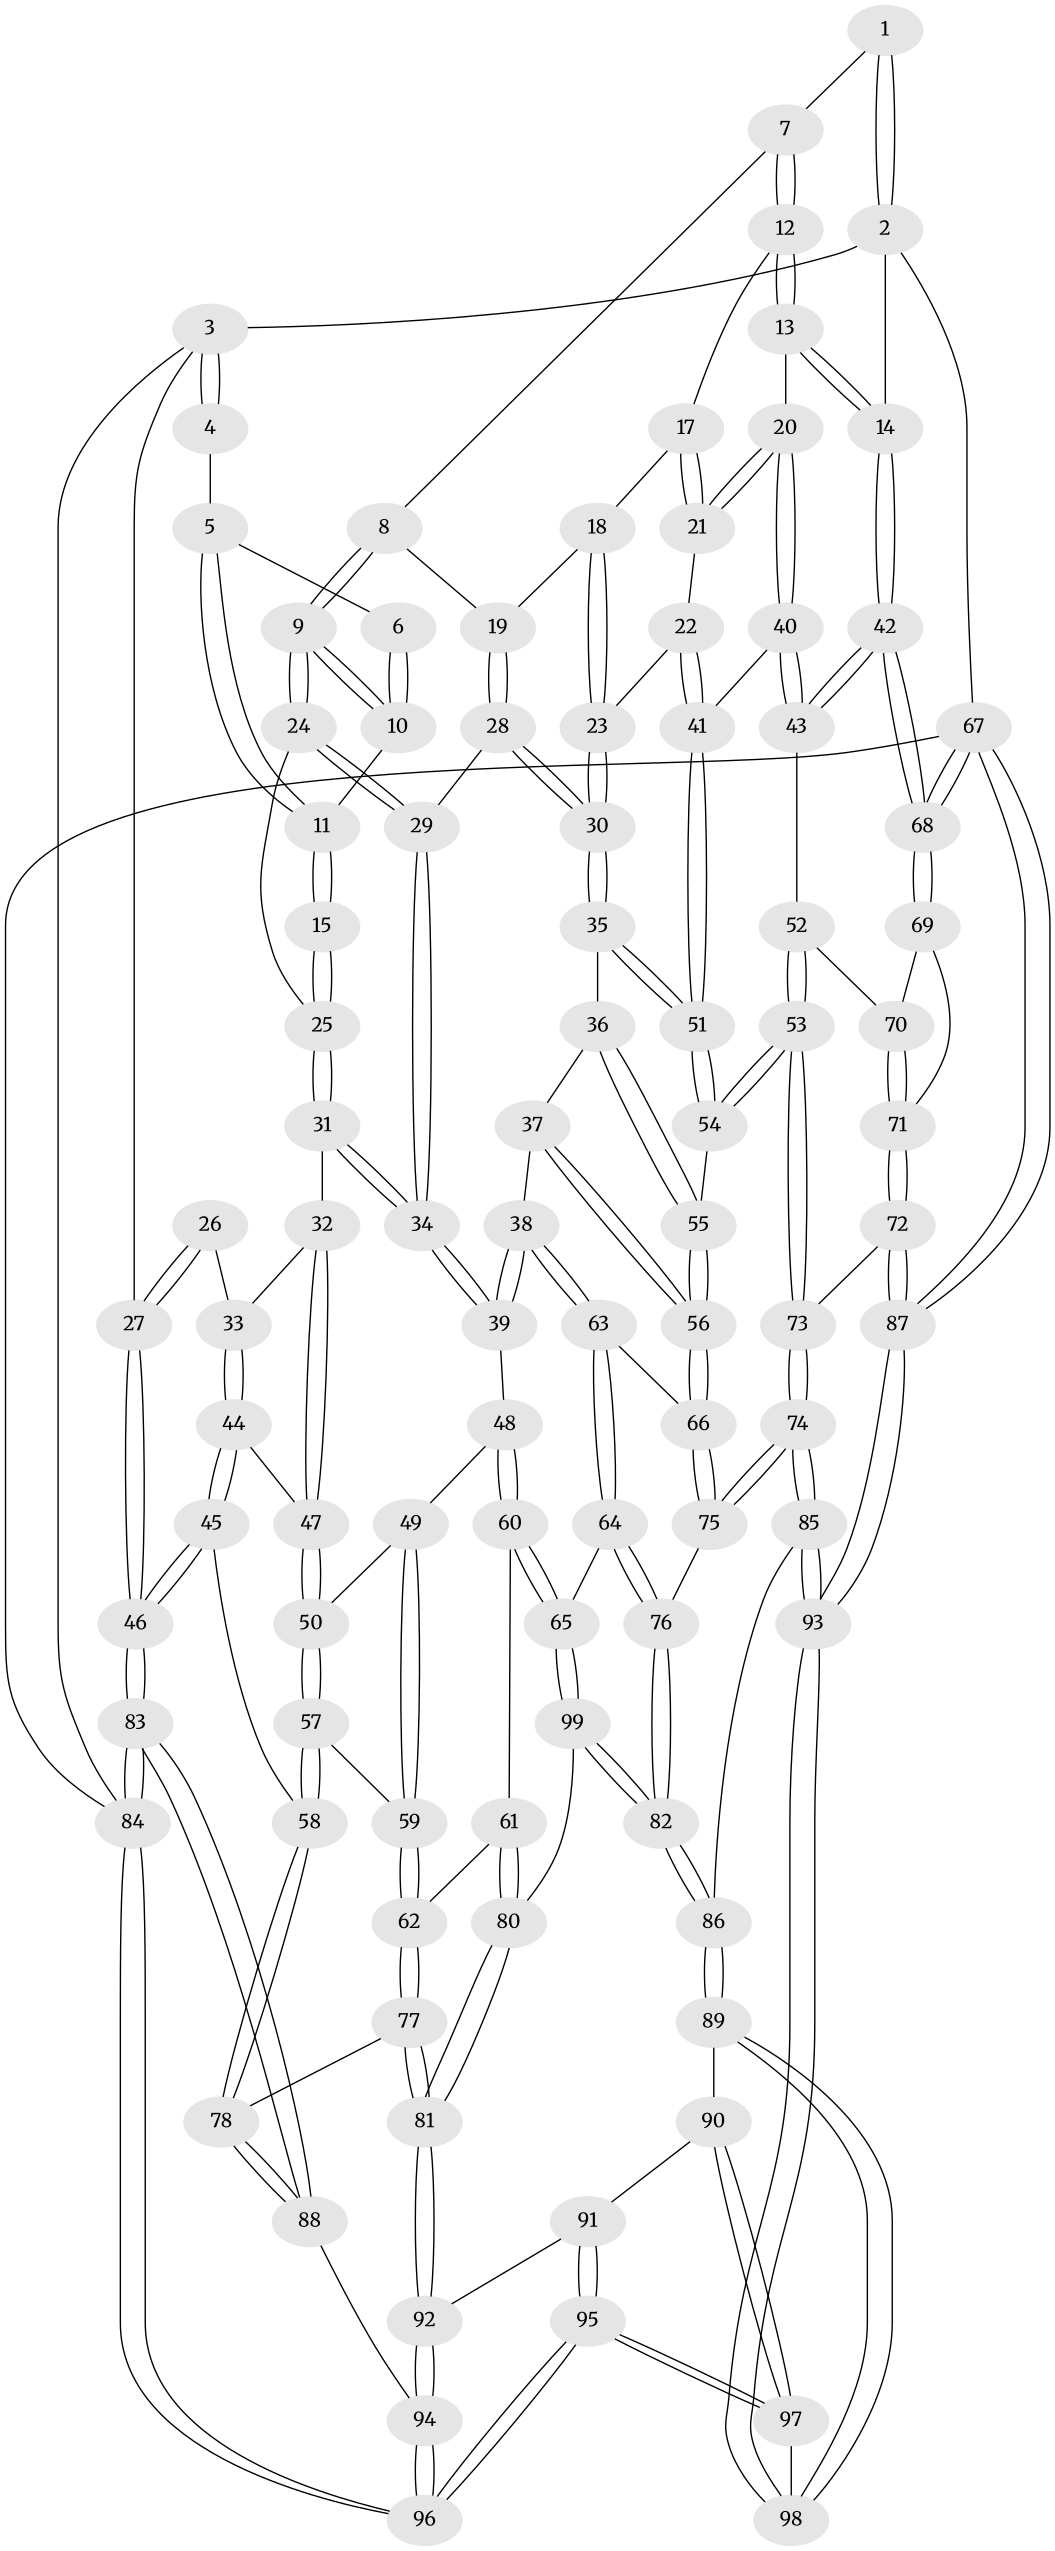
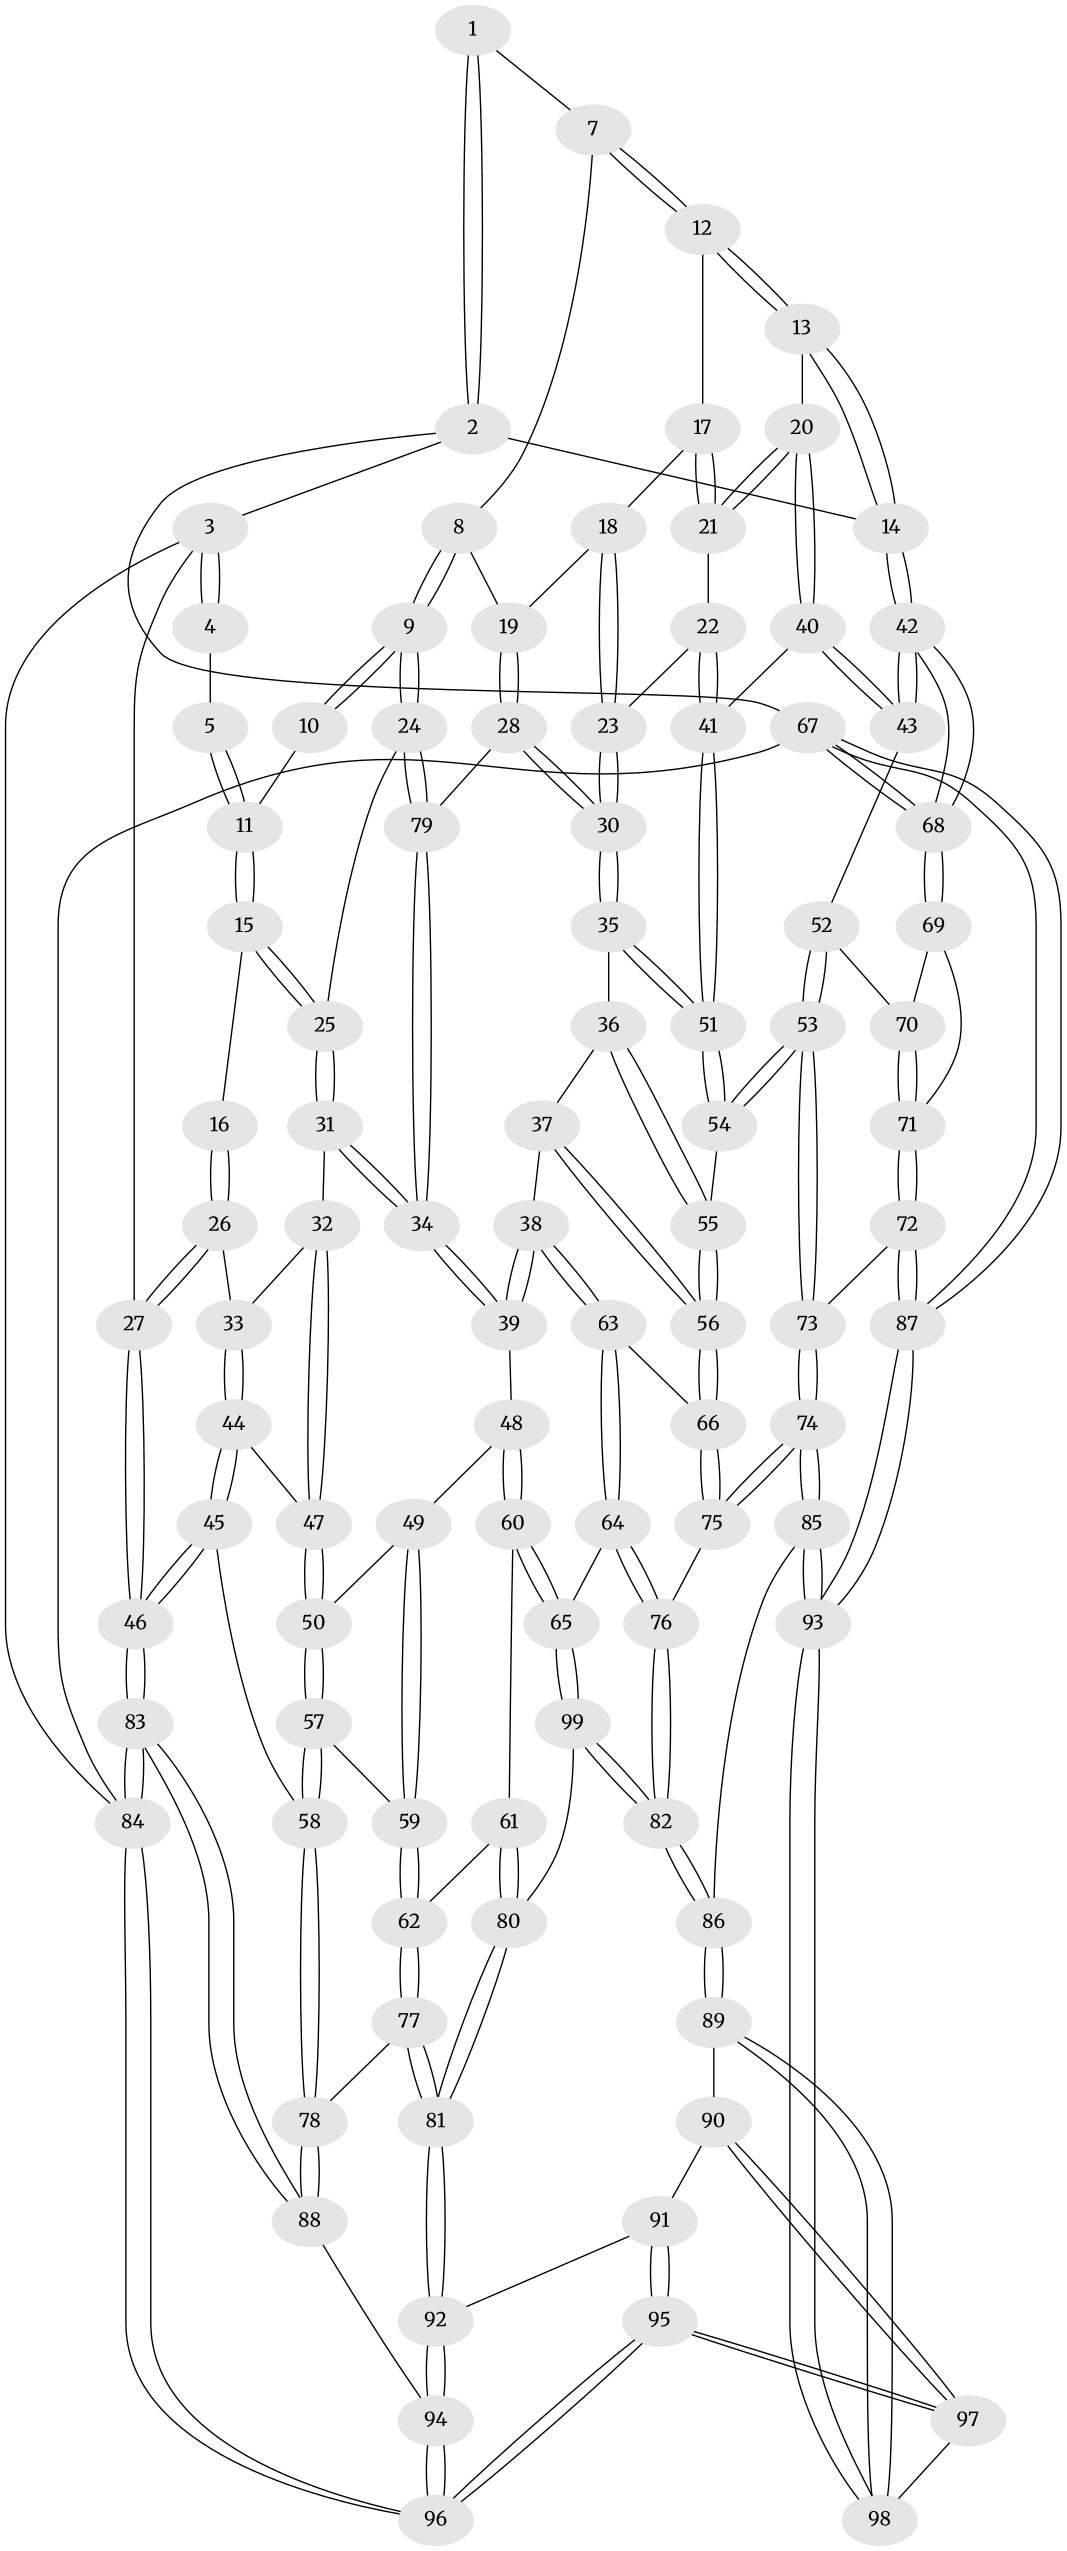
node "6": removed
node "29": label "29" -> "79"
node "16": added
